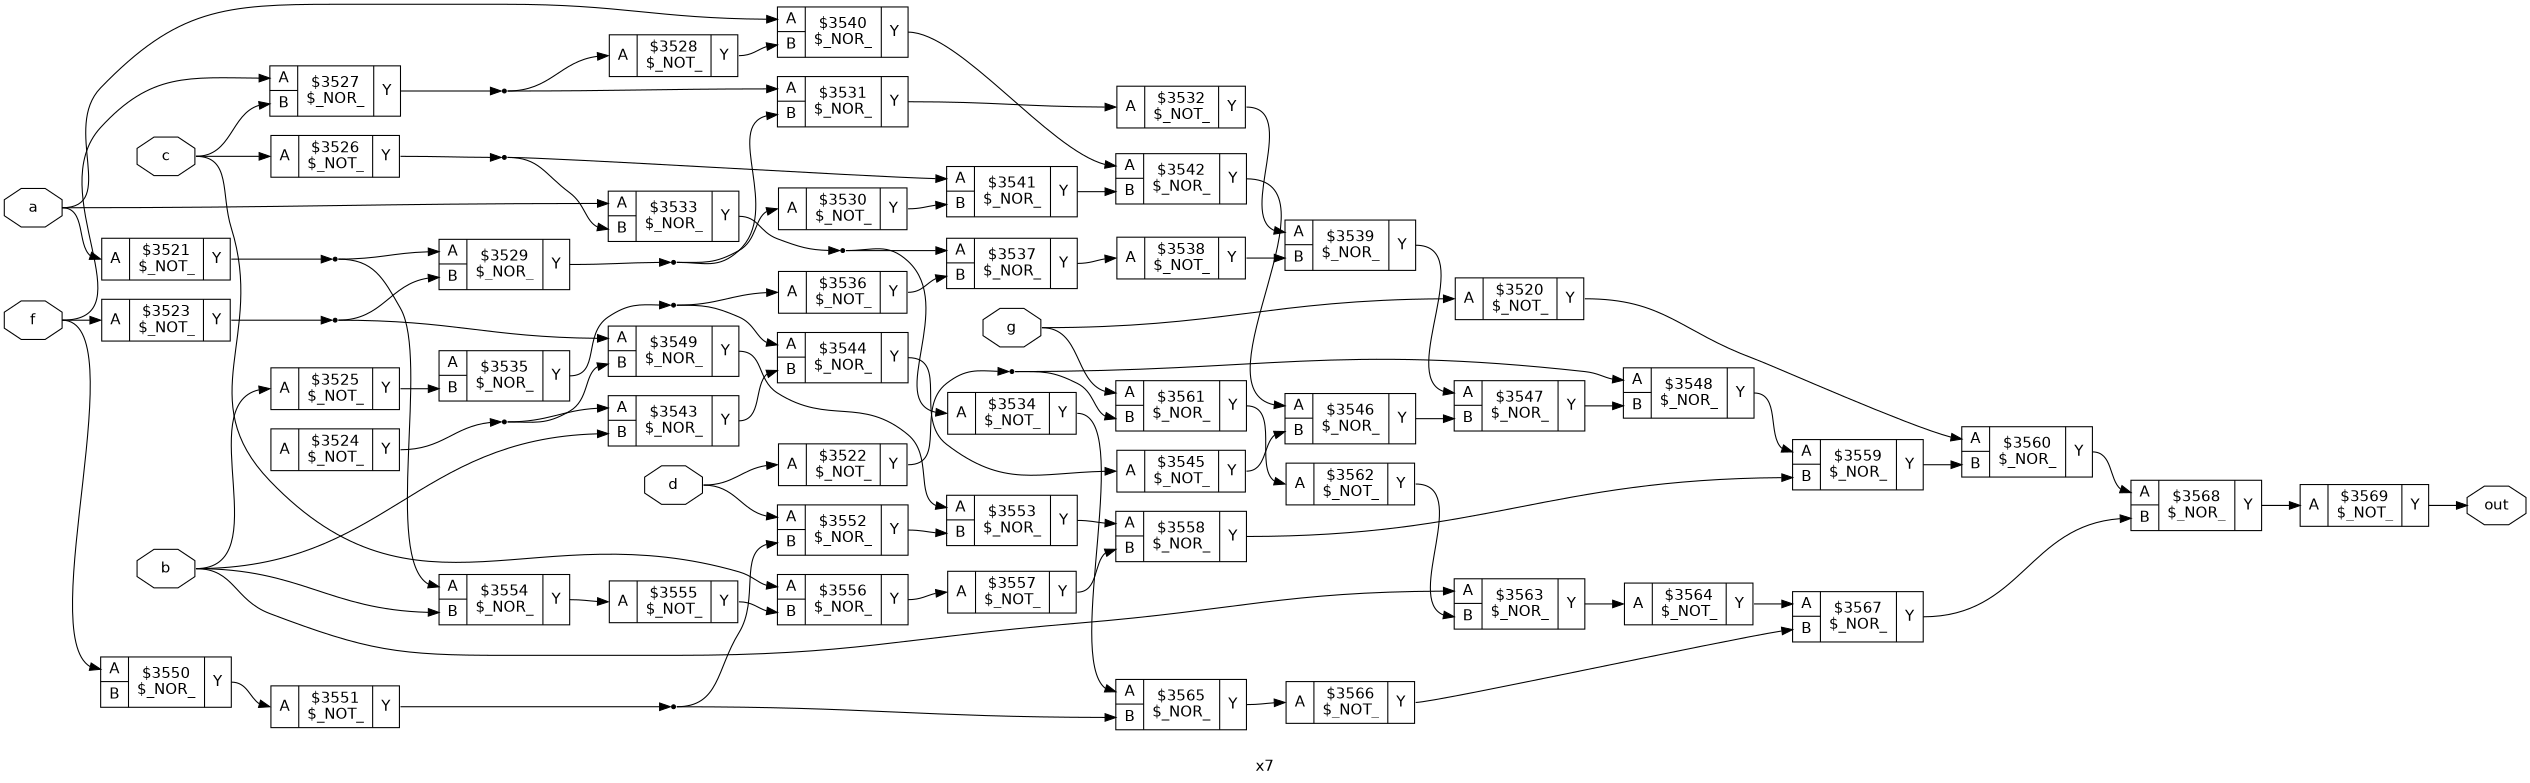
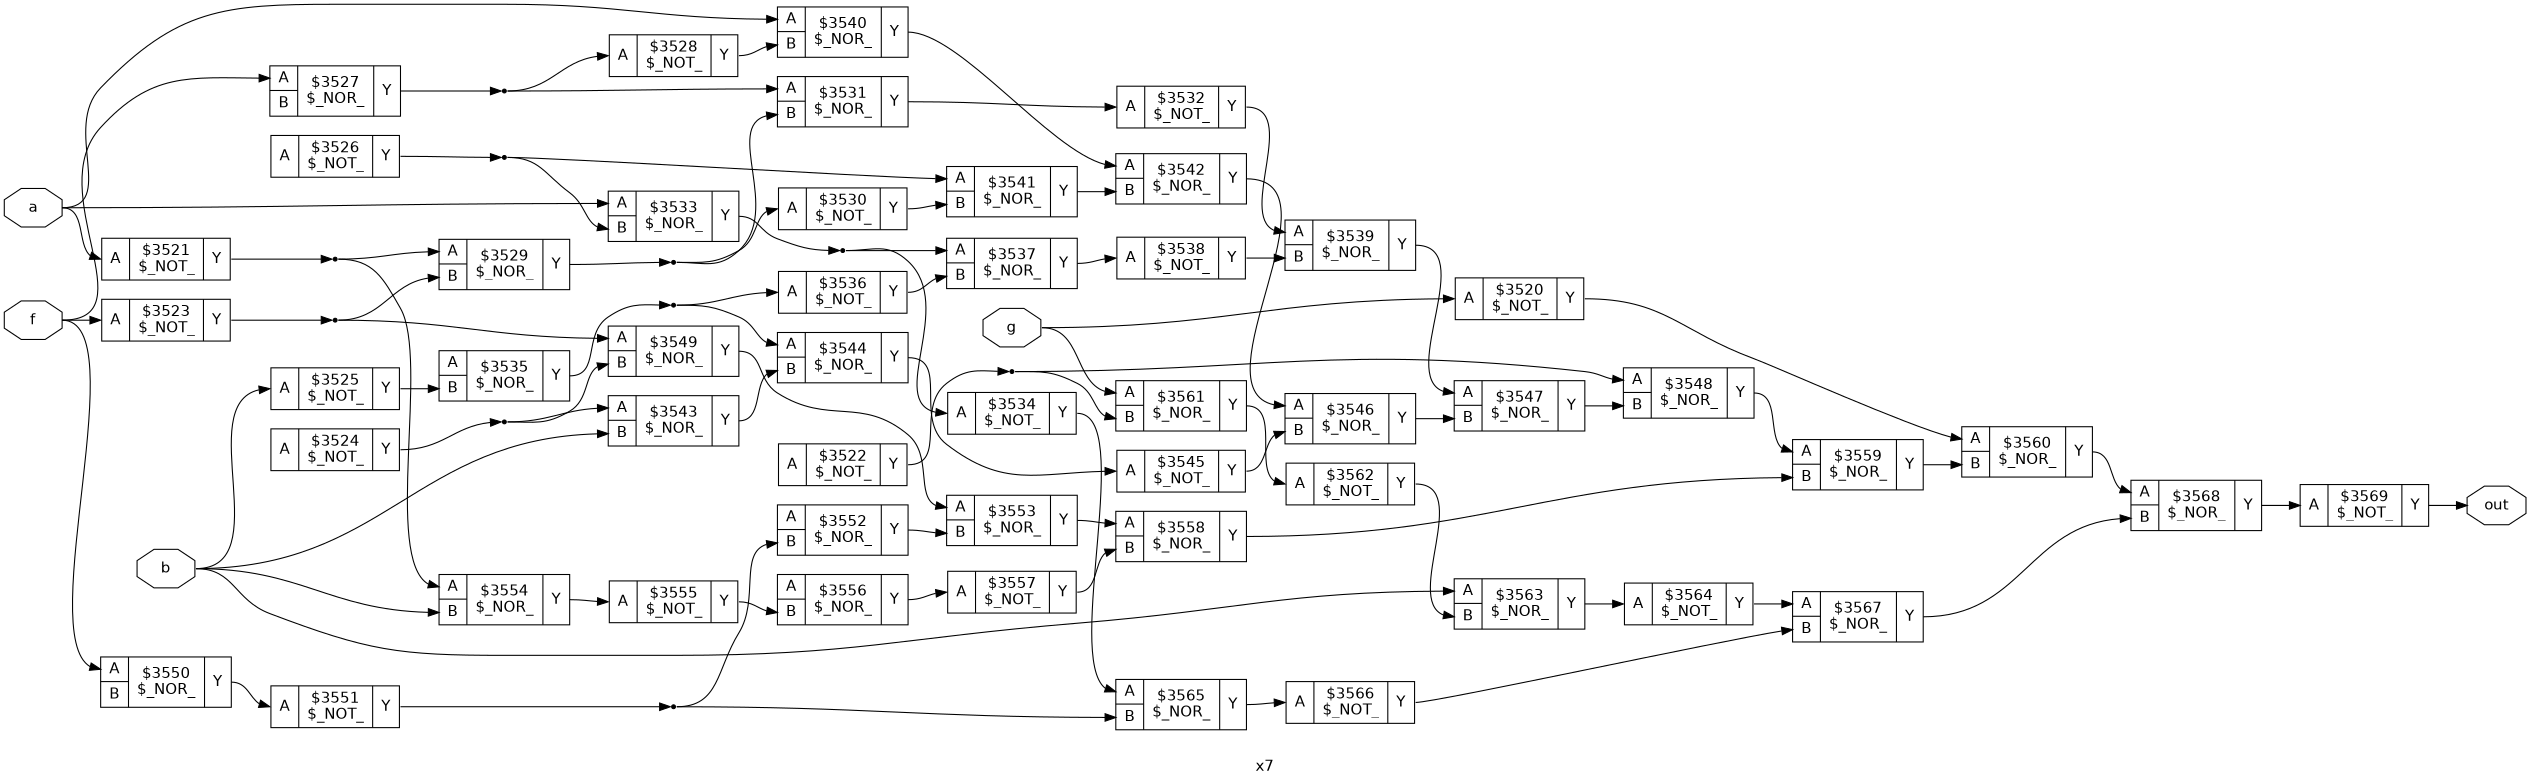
node "c": removed
node "d": removed
